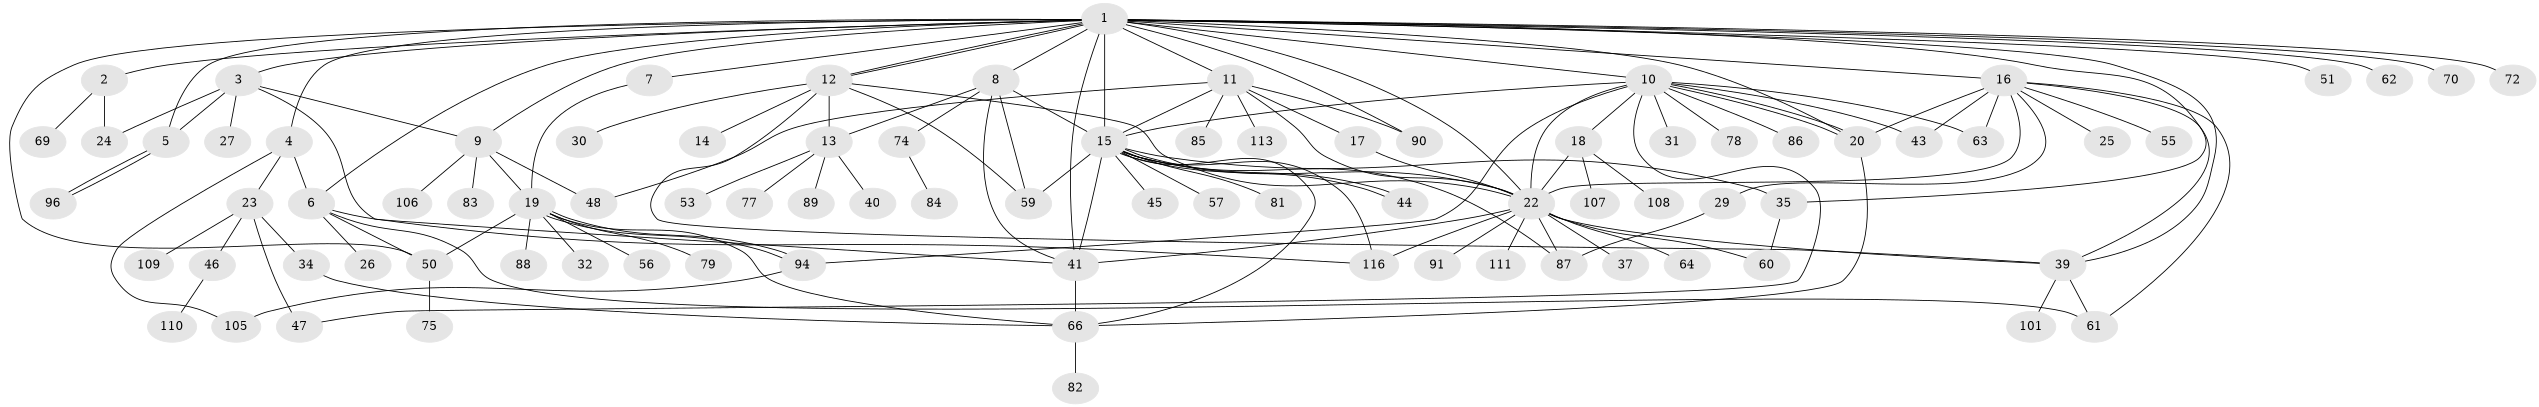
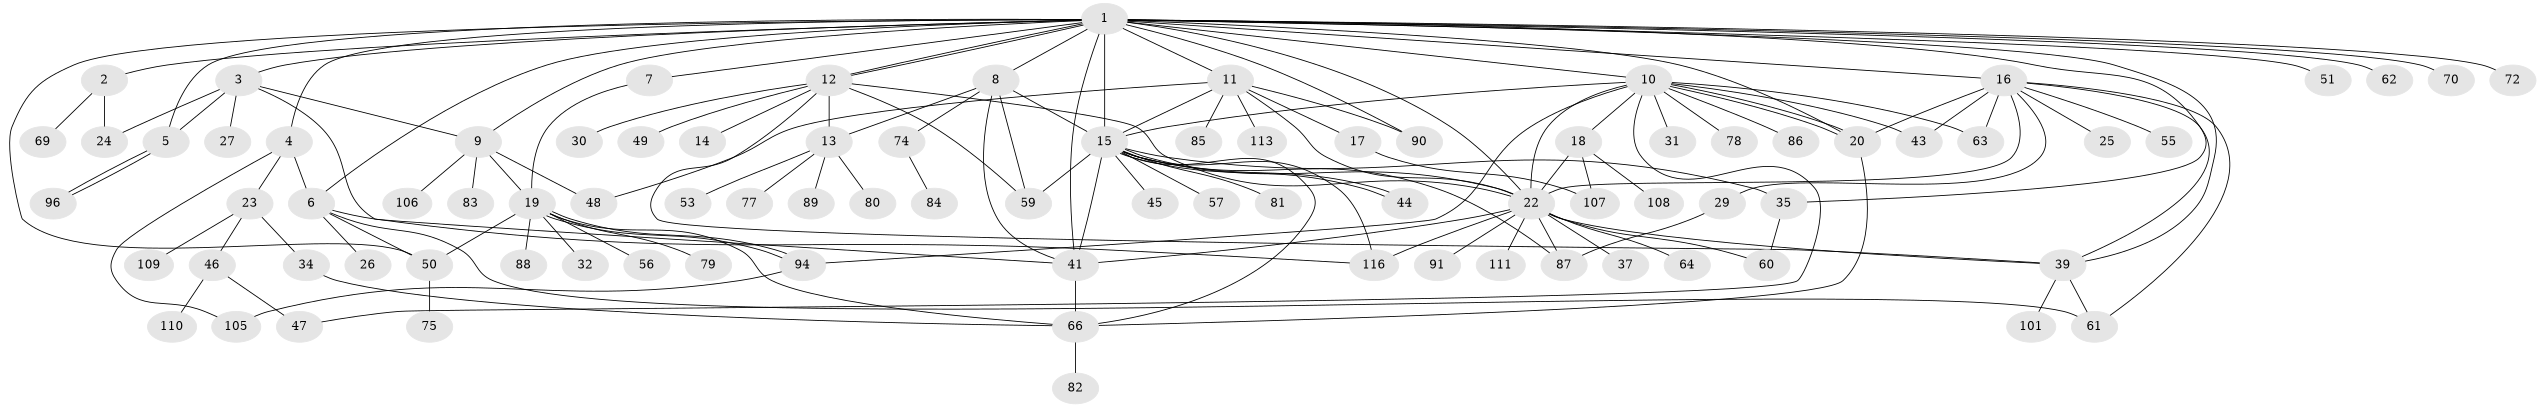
node "49": added
edge "17" -- "22": now "17" -- "107"
node "40": label "40" -> "80"
edge "23" -- "47": now "46" -- "47"
